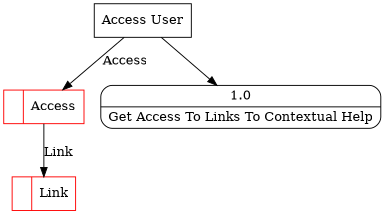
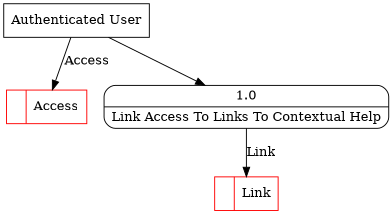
node "Access User": label "Access User" -> "Authenticated User"
node "1.0": text "Get Access To Links To Contextual Help" -> "Link Access To Links To Contextual Help"
edge "Access" -> "Link": now "1.0" -> "Link"
